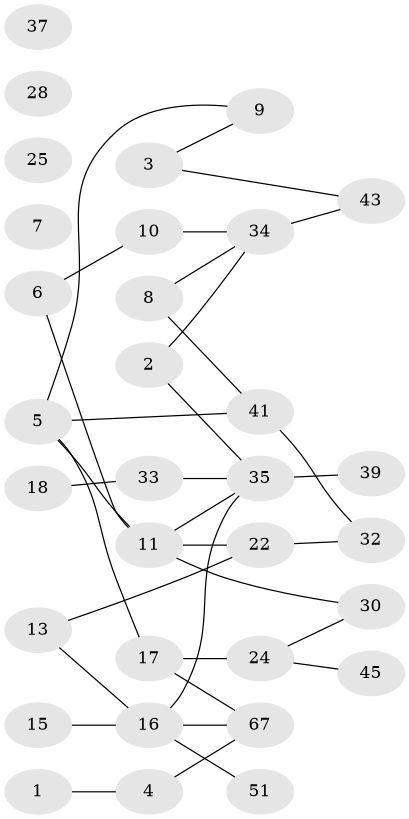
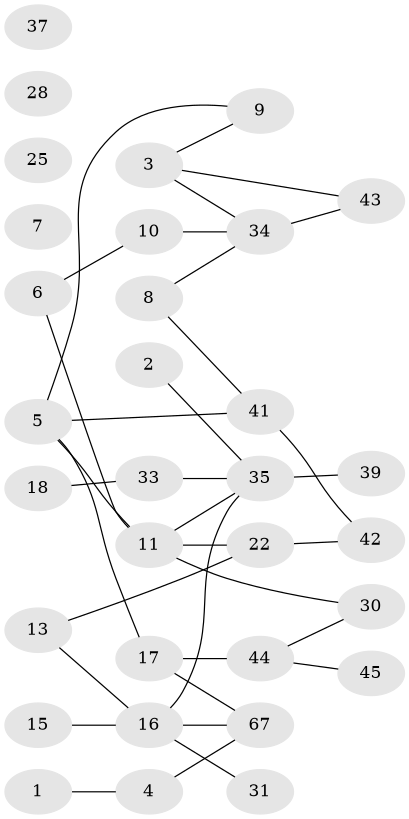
edge "34" -- "2": now "34" -- "3"
node "32": label "32" -> "42"
node "24": label "24" -> "44"
node "51": label "51" -> "31"
